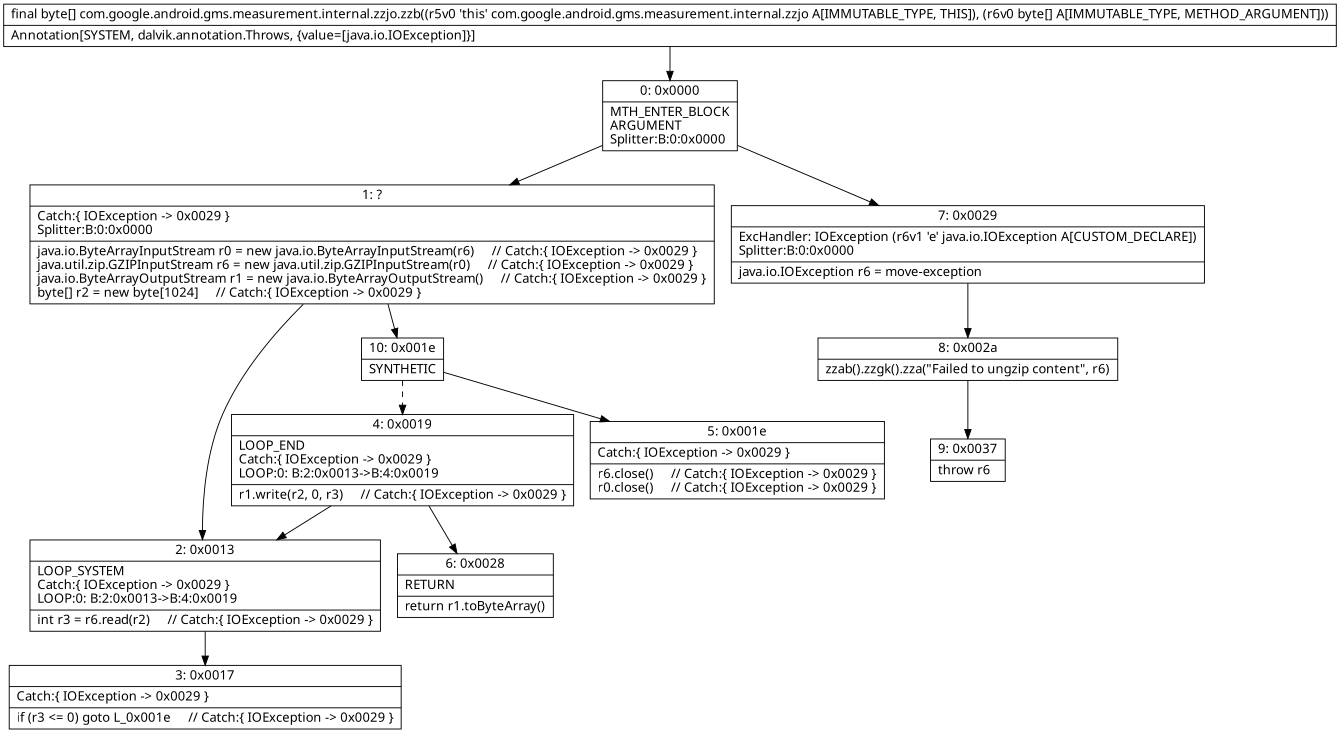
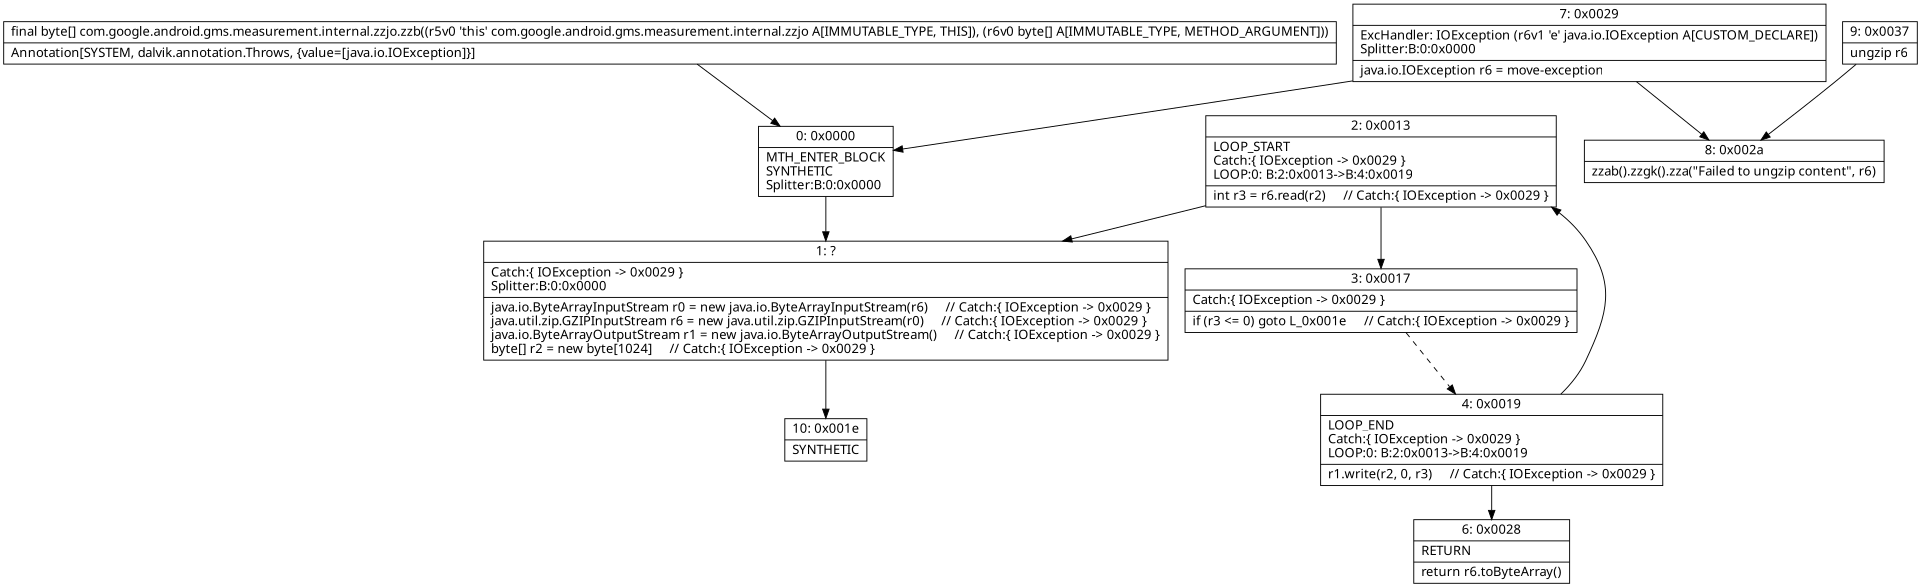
node "0: 0x0000": text "ARGUMENT" -> "SYNTHETIC"
edge "0: 0x0000" -> "7: 0x0029": reversed
edge "10: 0x001e" -> "4: 0x0019": now "3: 0x0017" -> "4: 0x0019"
edge "8: 0x002a" -> "9: 0x0037": reversed
edge "1: ?" -> "2: 0x0013": reversed
node "5: 0x001e": removed
node "9: 0x0037": text "throw r6" -> "ungzip r6"
node "2: 0x0013": text "LOOP_SYSTEM" -> "LOOP_START"
node "6: 0x0028": text "return r1.toByteArray()" -> "return r6.toByteArray()"
